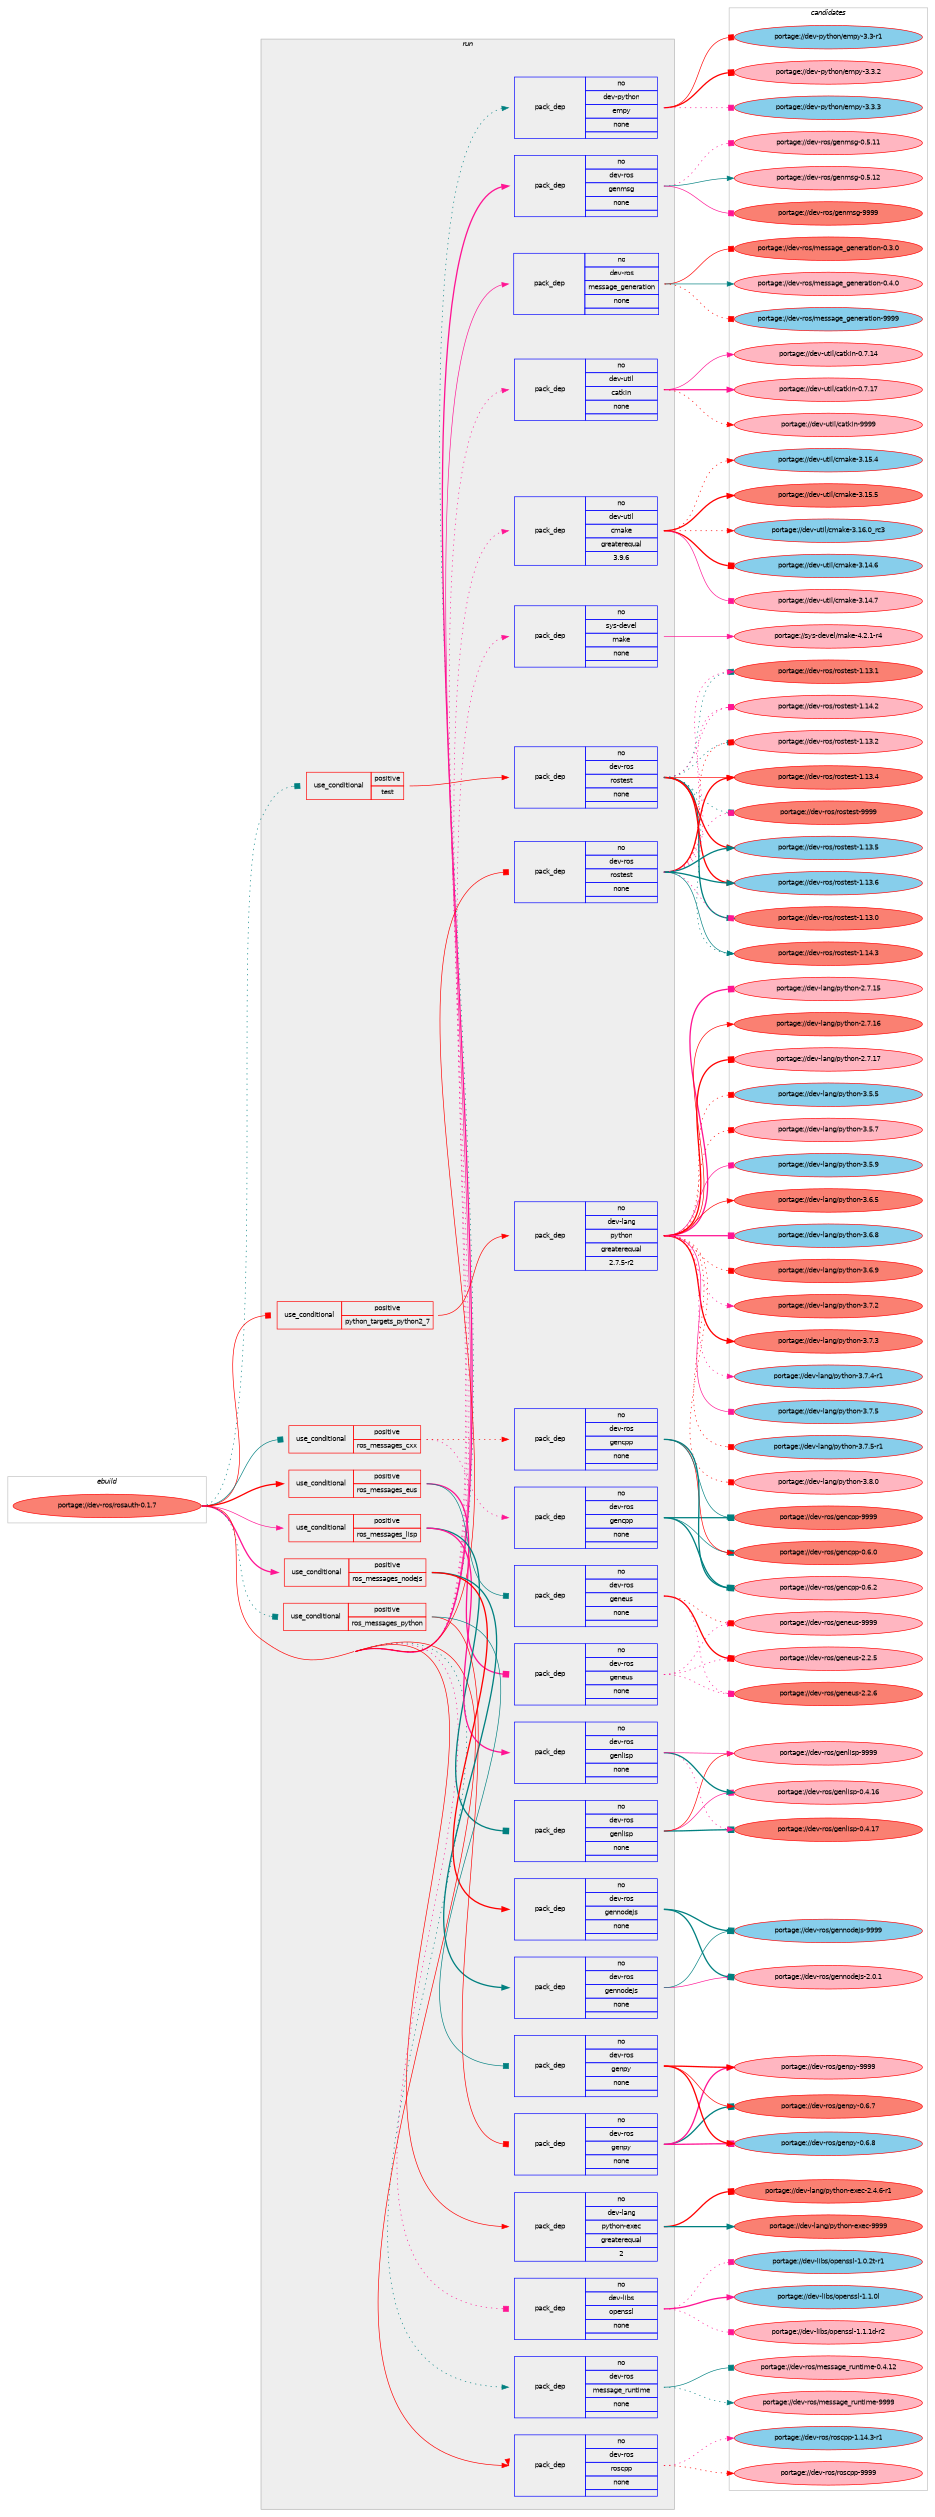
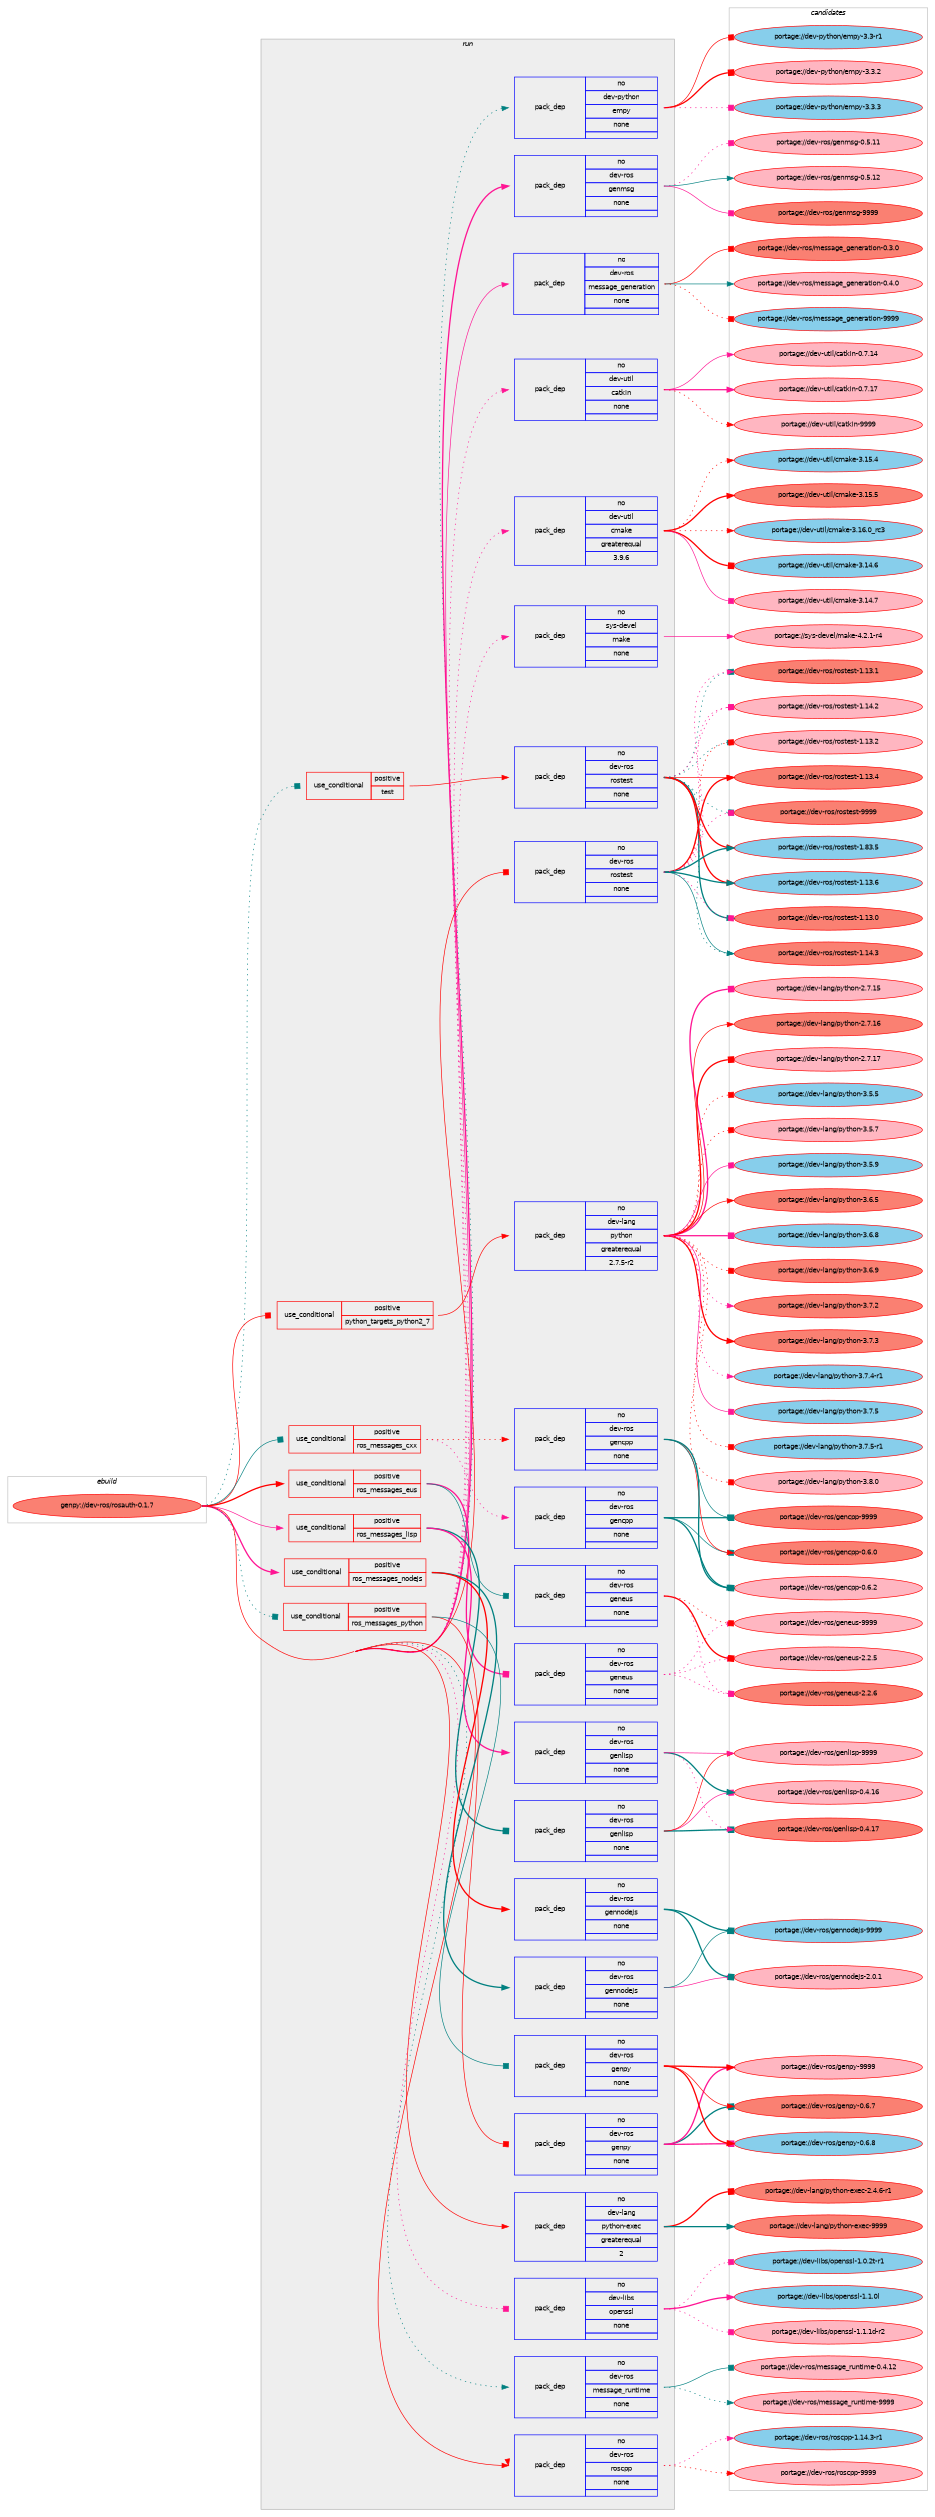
node "portage://dev-ros/rostest-1.13.5": label "portage://dev-ros/rostest-1.13.5" -> "portage://dev-ros/rostest-1.83.5"
node "portage://dev-ros/rosauth-0.1.7": label "portage://dev-ros/rosauth-0.1.7" -> "genpy://dev-ros/rosauth-0.1.7"
